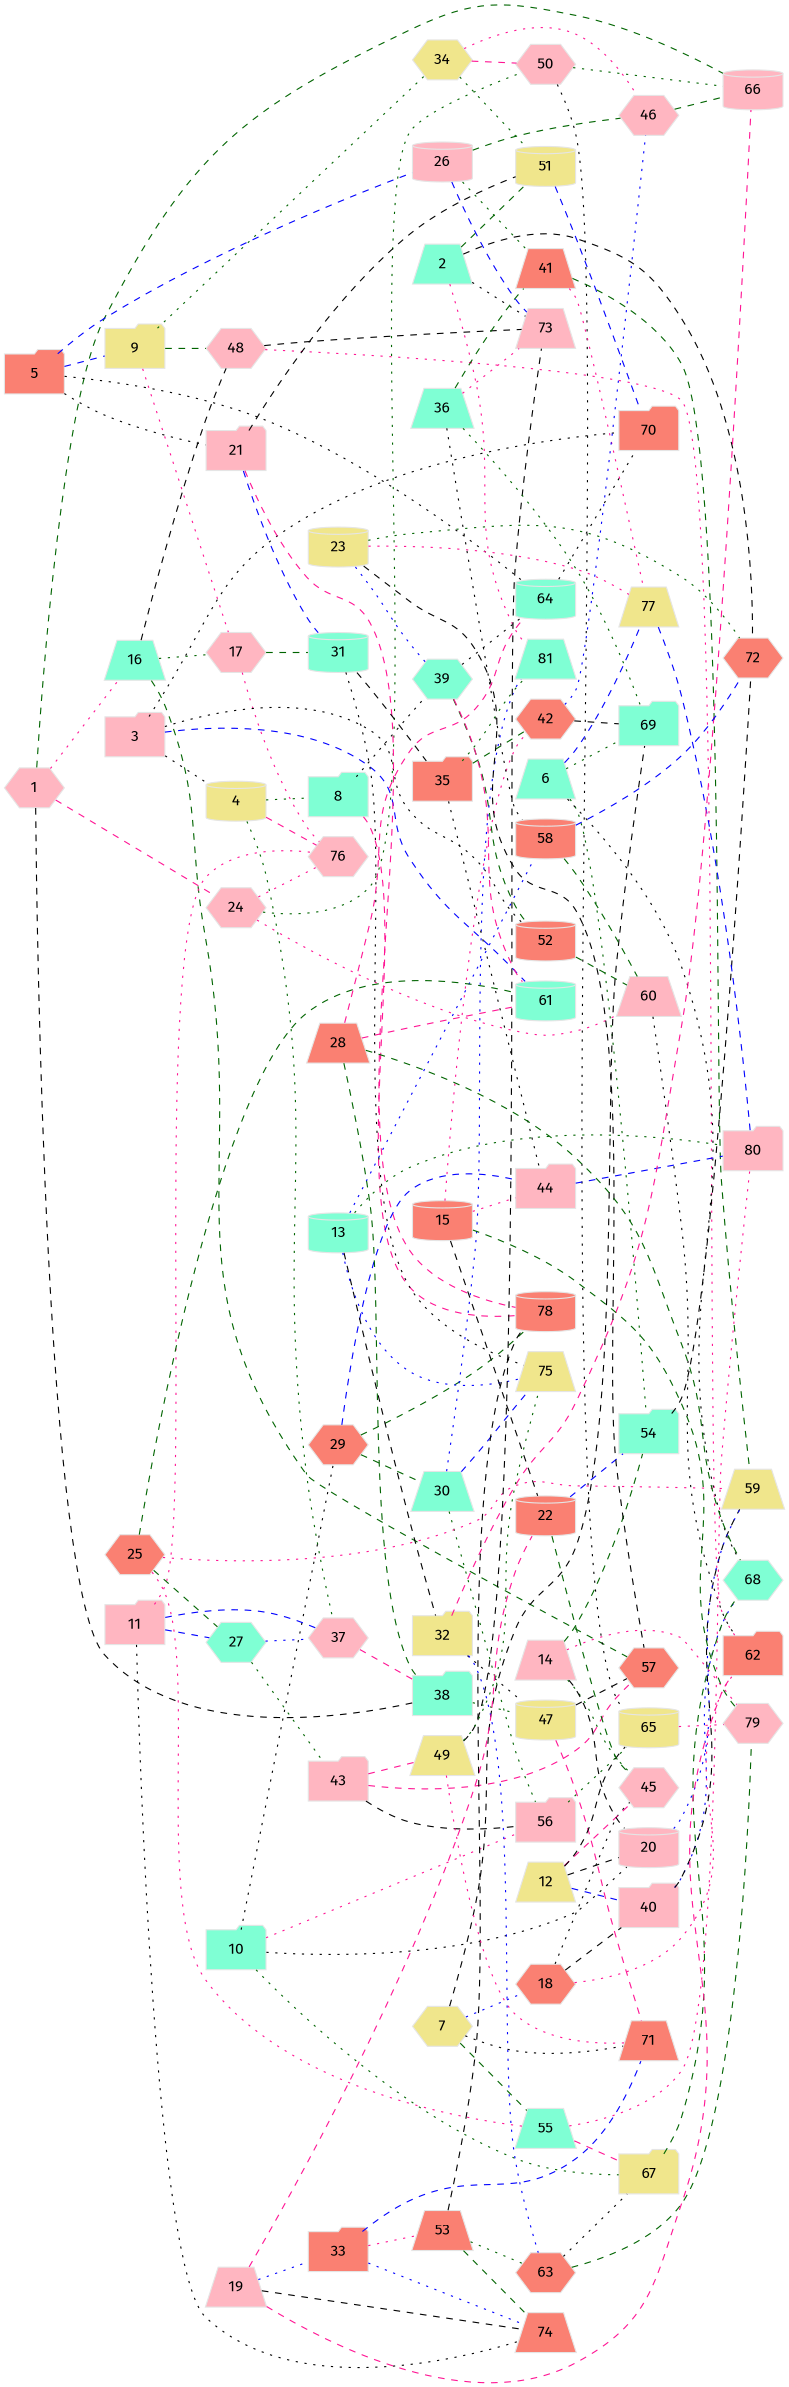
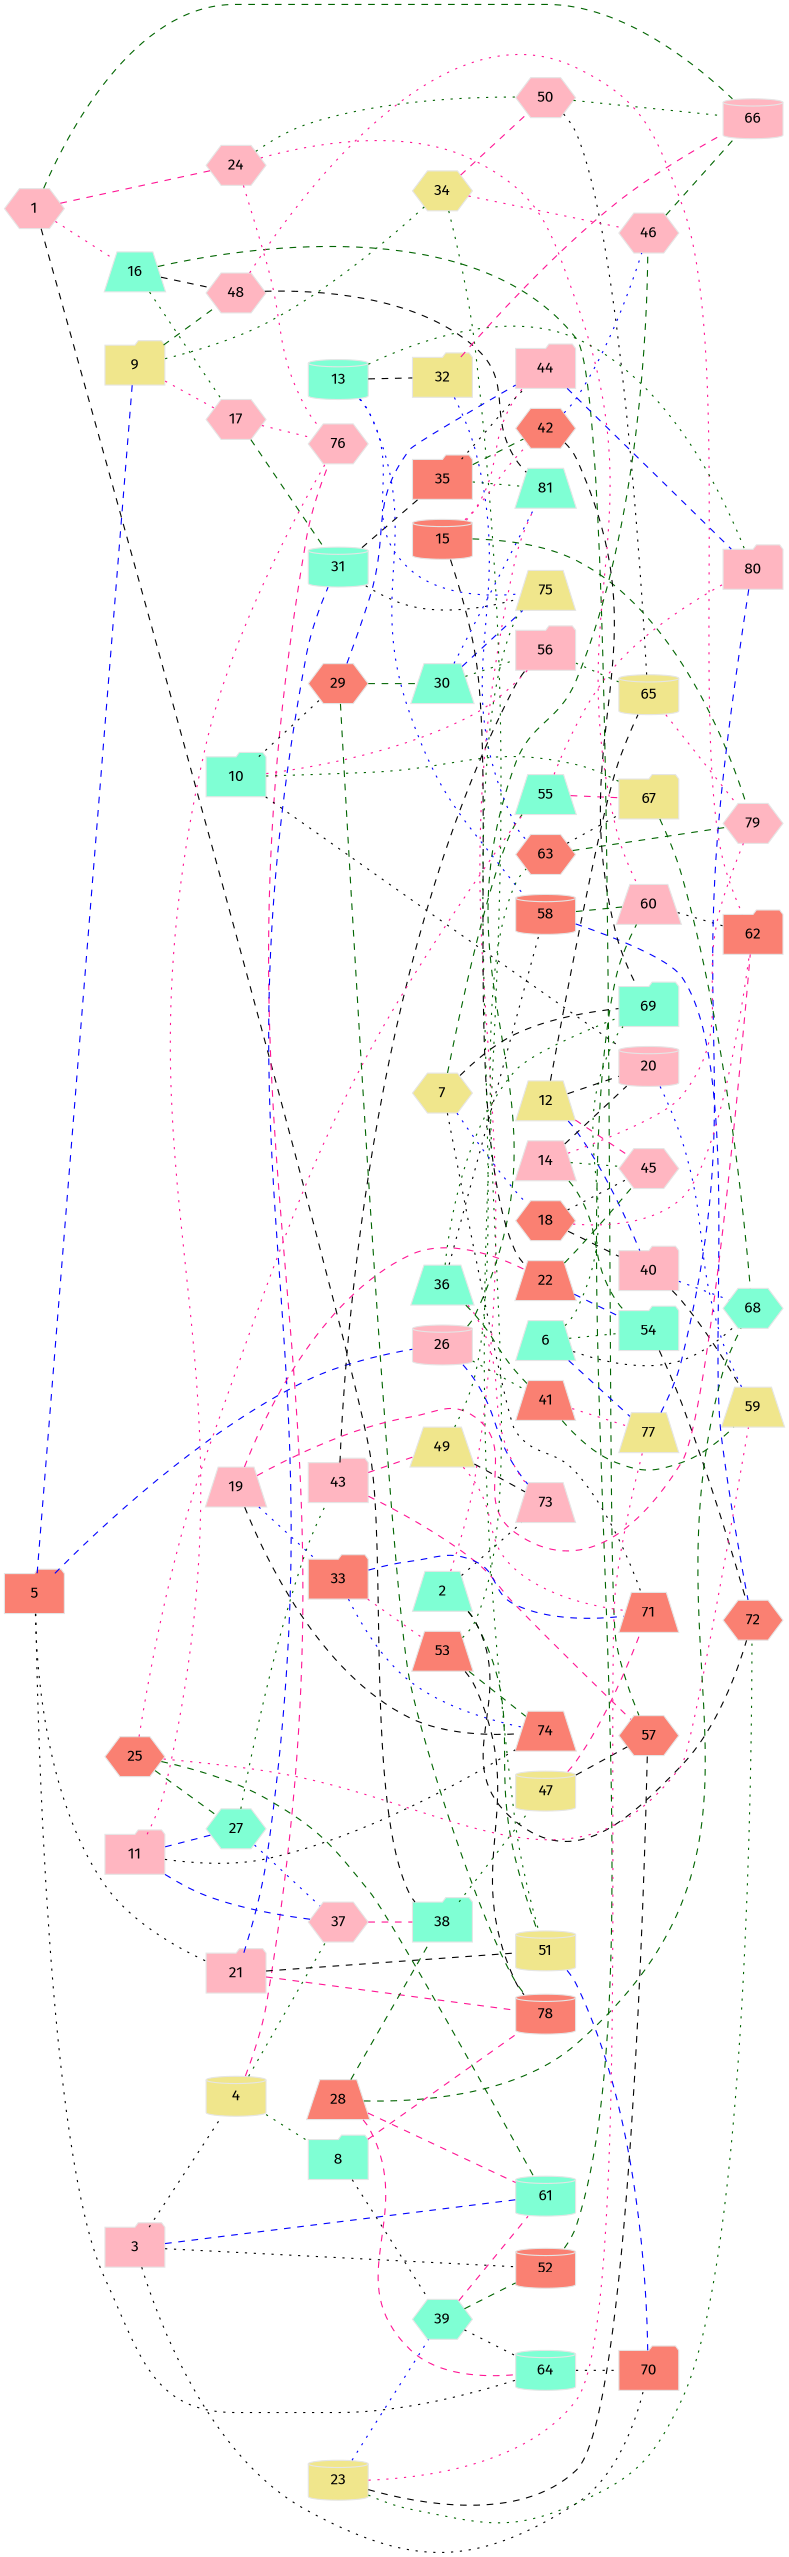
edge "73" -- "48": now "81" -- "48"
node "22": shape cylinder -> trapezium
edge "32" -- "47": removed
